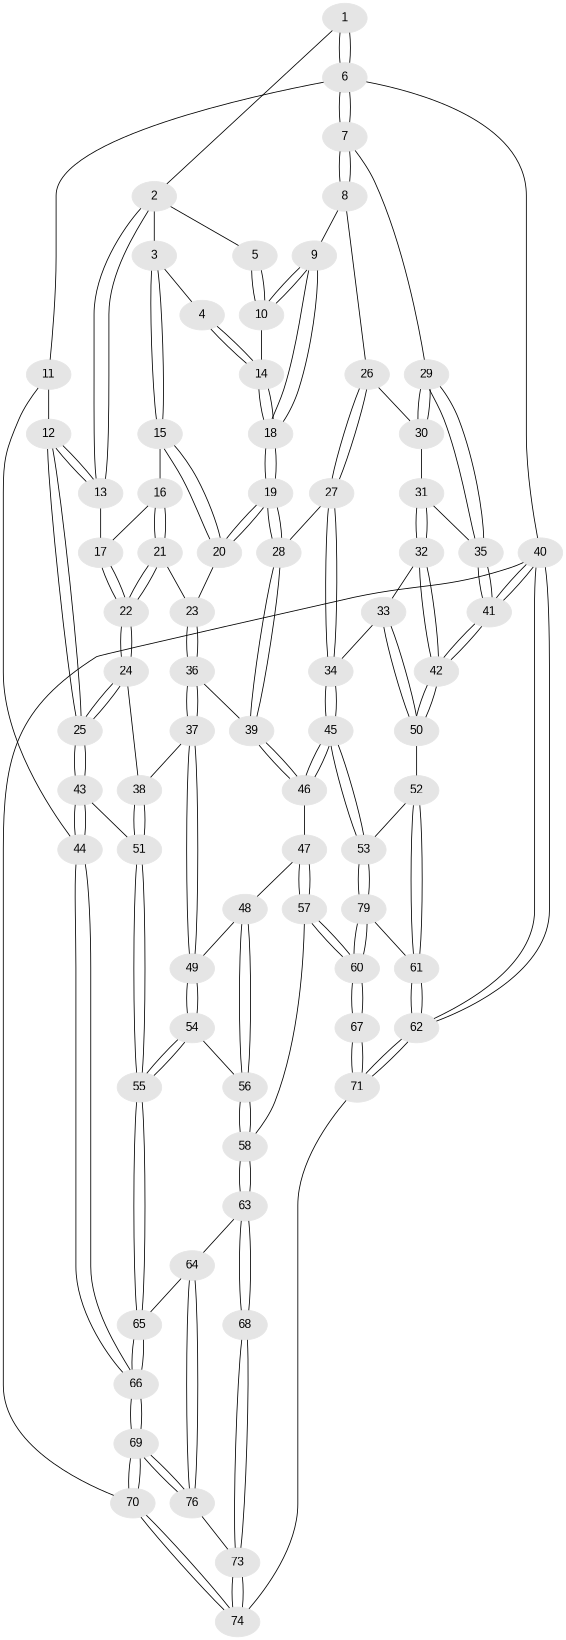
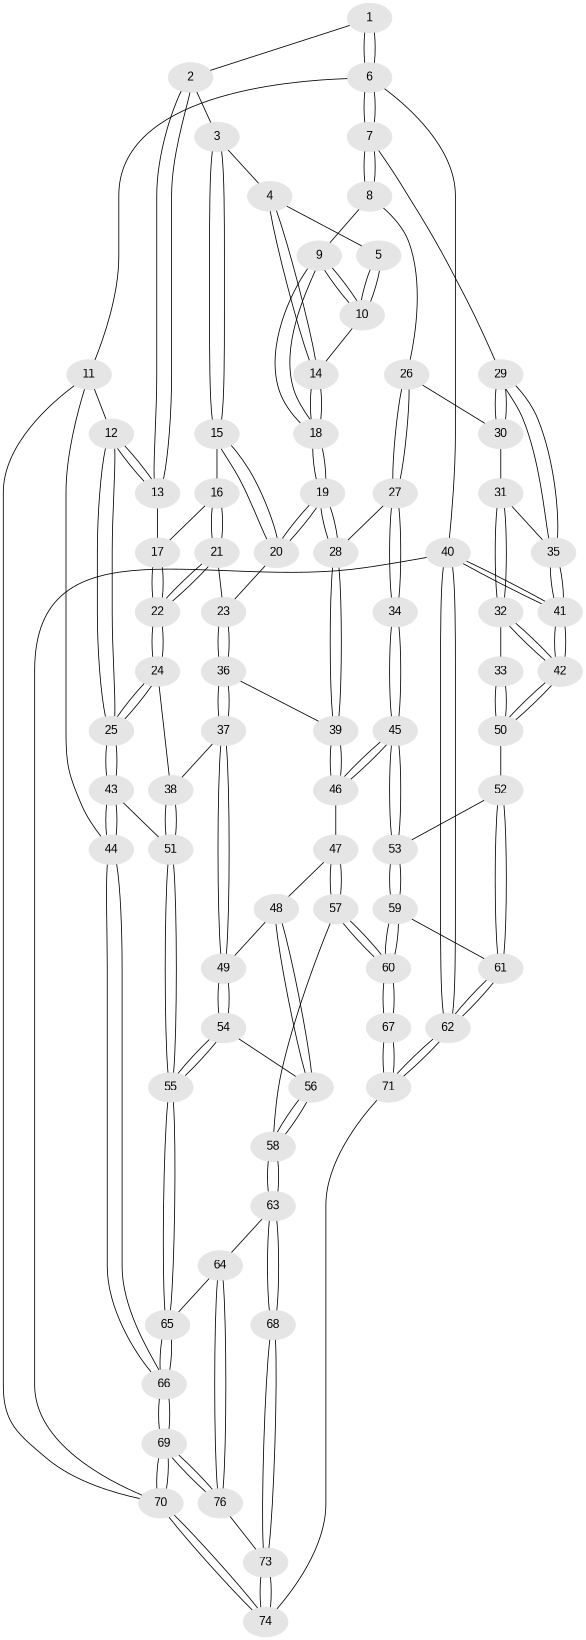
edge "2" -- "5": now "4" -- "5"
edge "33" -- "34": removed
node "79": label "79" -> "59"
edge "11" -- "70": added
